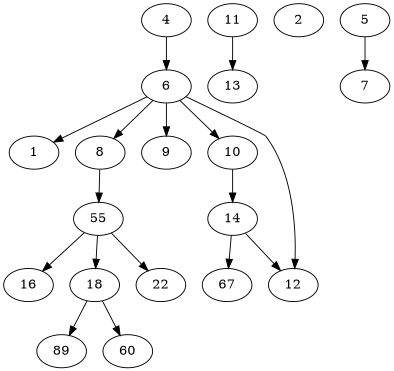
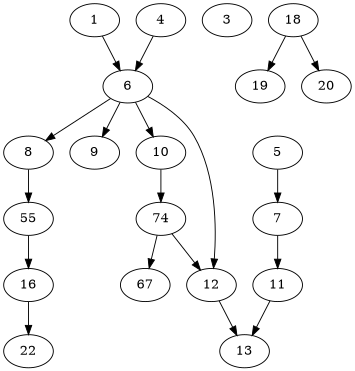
node "3": added
node "2": removed
edge "6" -> "1": reversed
node "14": label "14" -> "74"
edge "55" -> "18": removed
edge "7" -> "11": added
edge "55" -> "22": now "16" -> "22"
edge "12" -> "13": added
node "89": label "89" -> "19"
node "60": label "60" -> "20"
